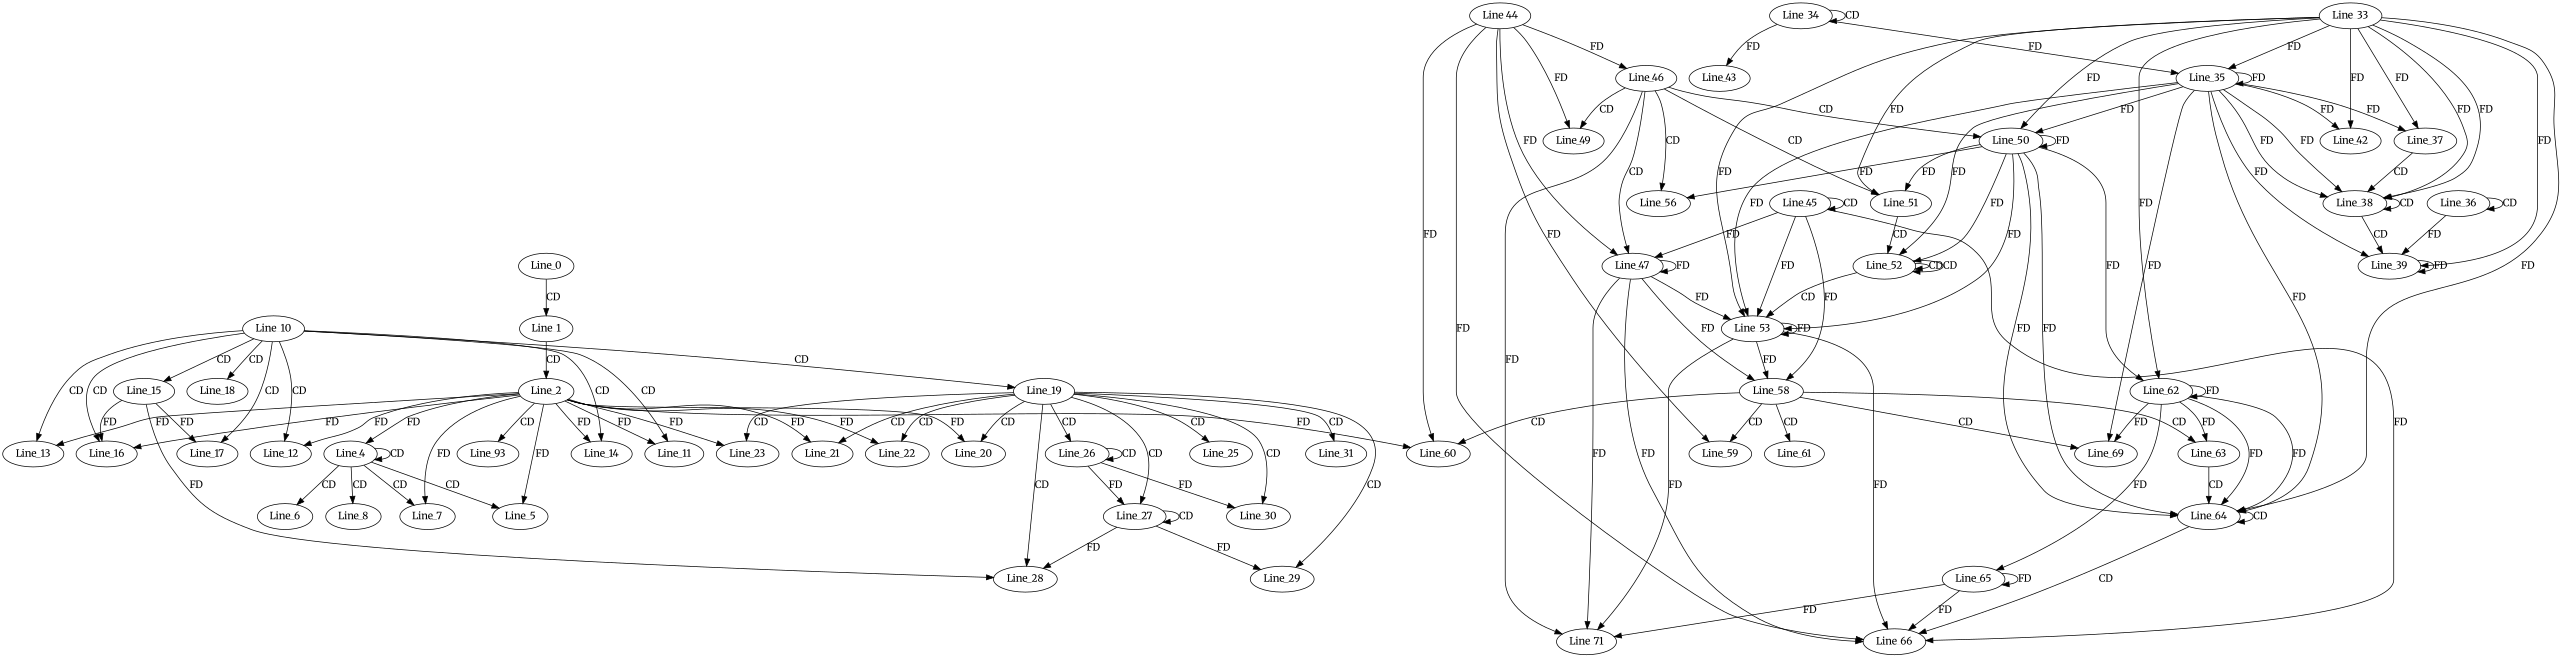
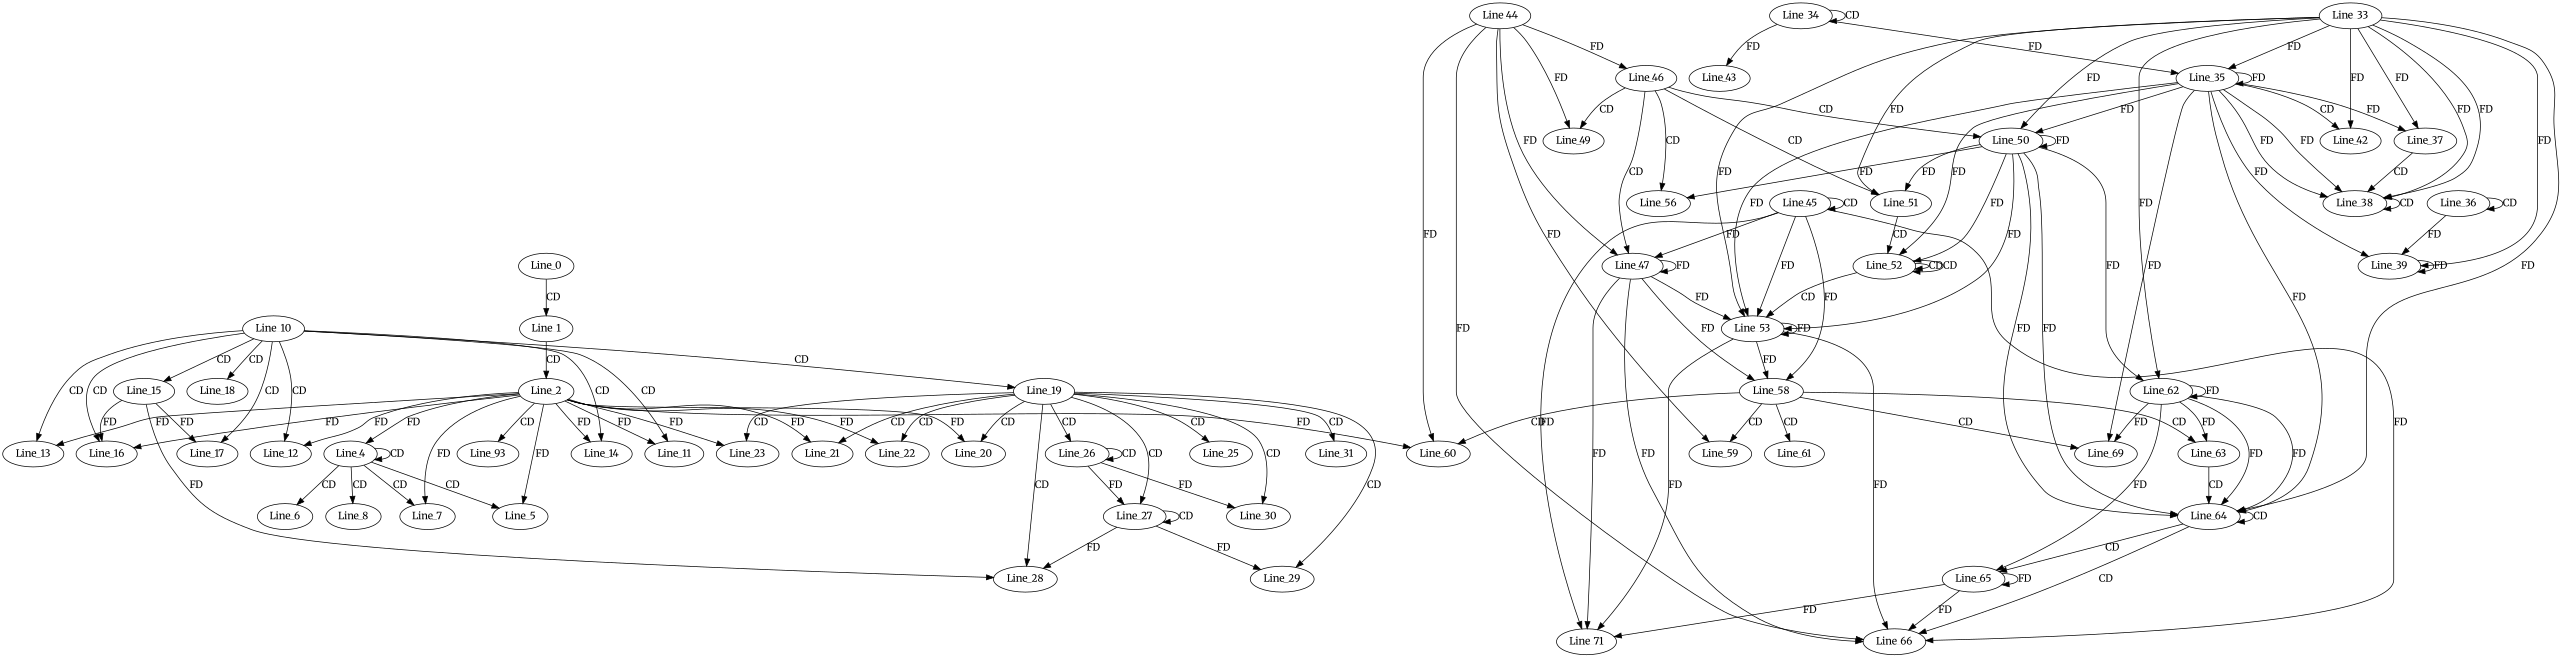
edge "Line_35" -> "Line_42": label "FD" -> "CD"
edge "Line_38" -> "Line_39": removed, label "CD"
edge "Line_46" -> "Line_71": now "Line_45" -> "Line_71"
edge "Line_64" -> "Line_65": added, label "CD"
